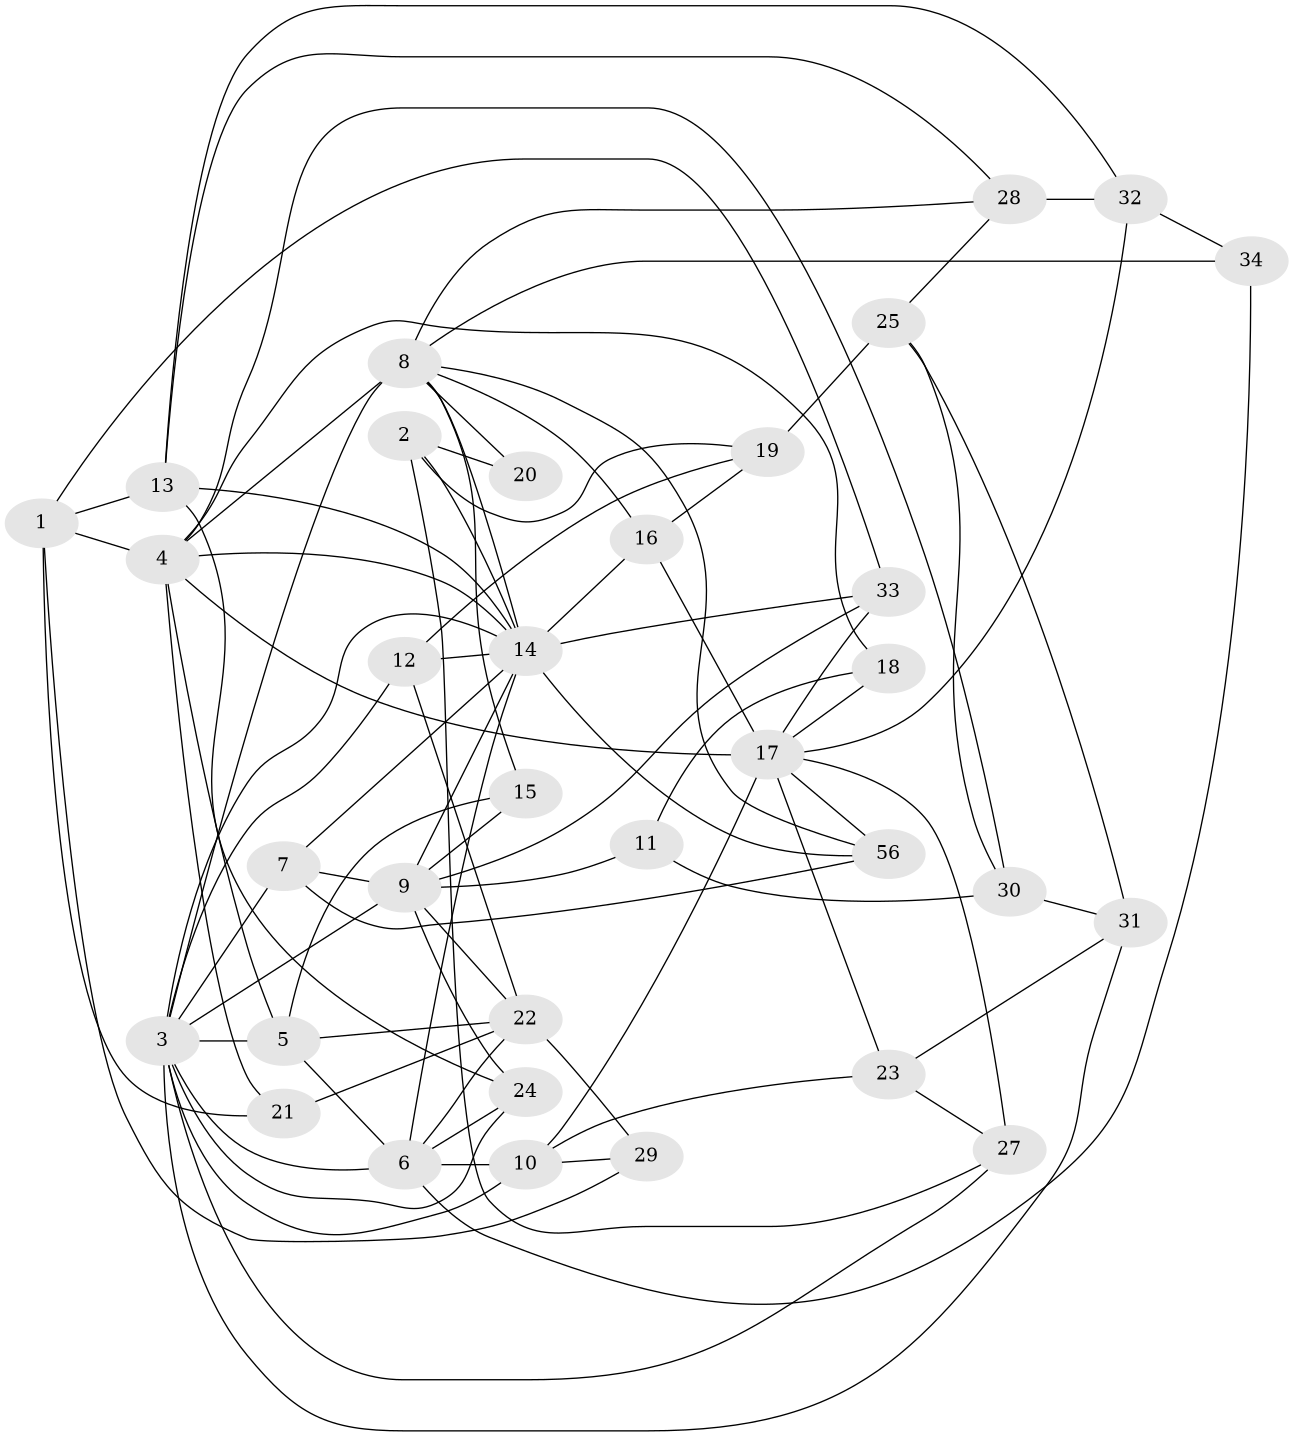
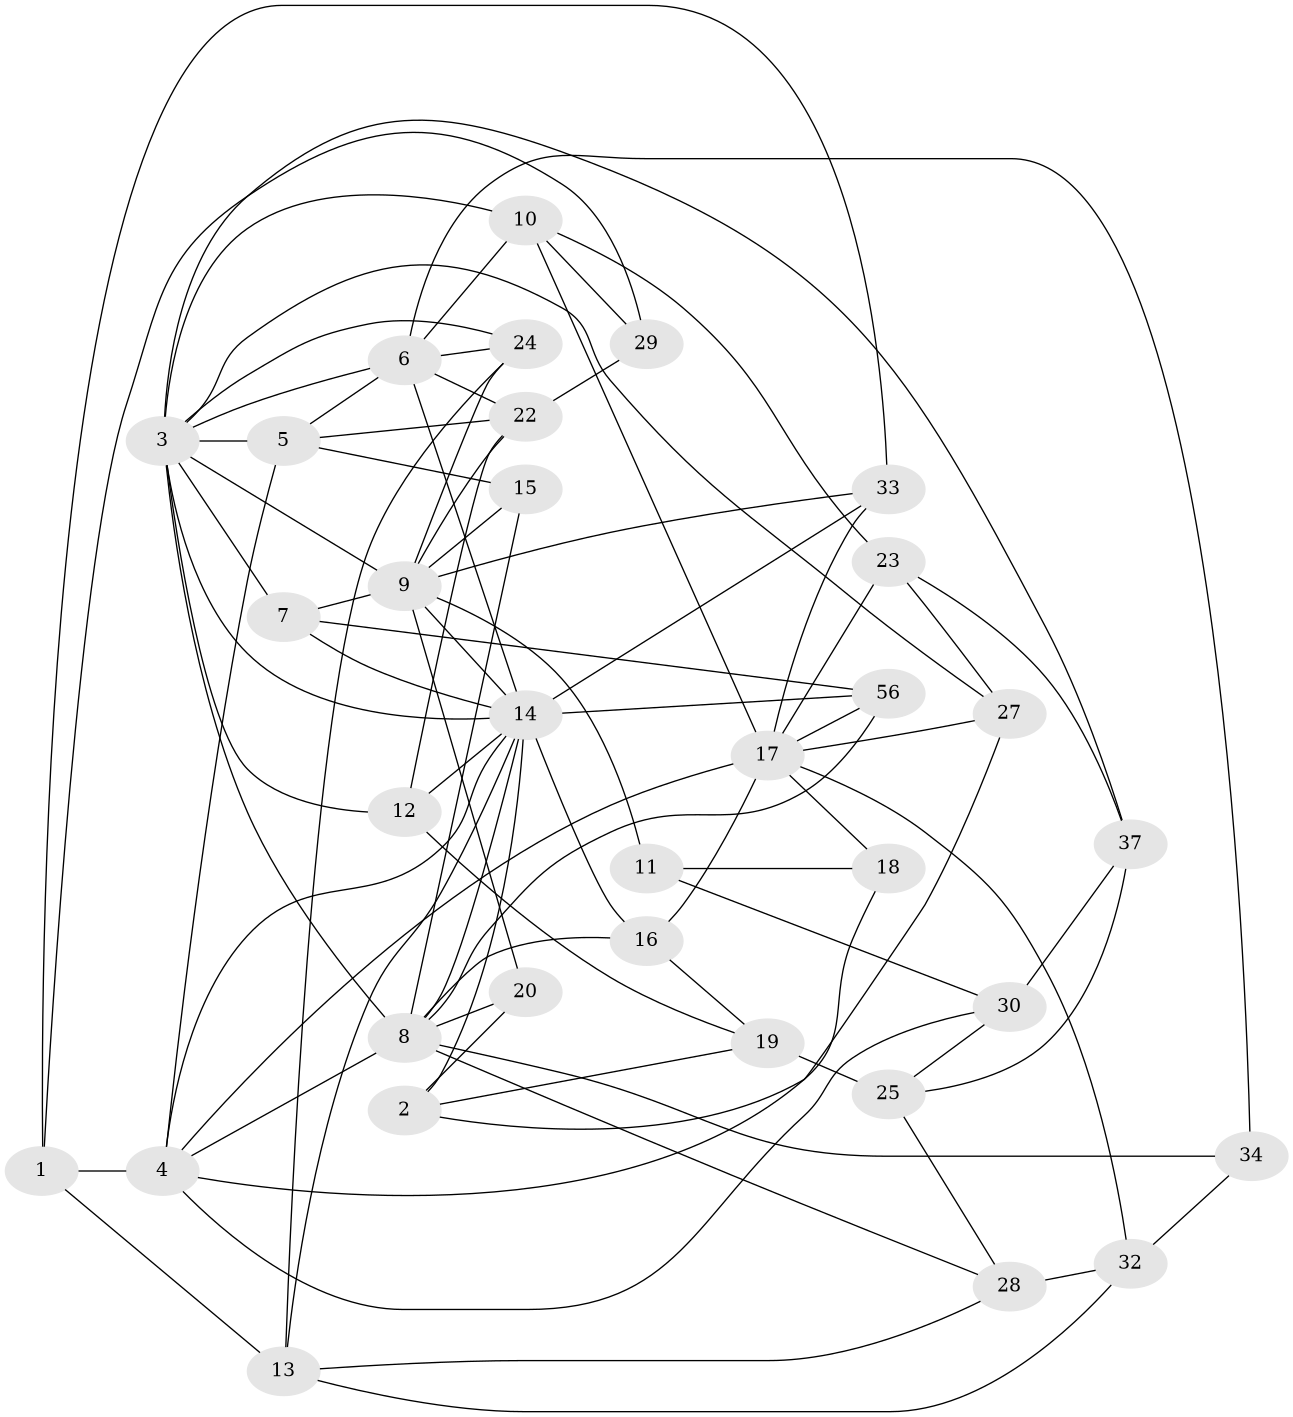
edge "9" -- "20": added
node "31": label "31" -> "37"
node "21": removed
